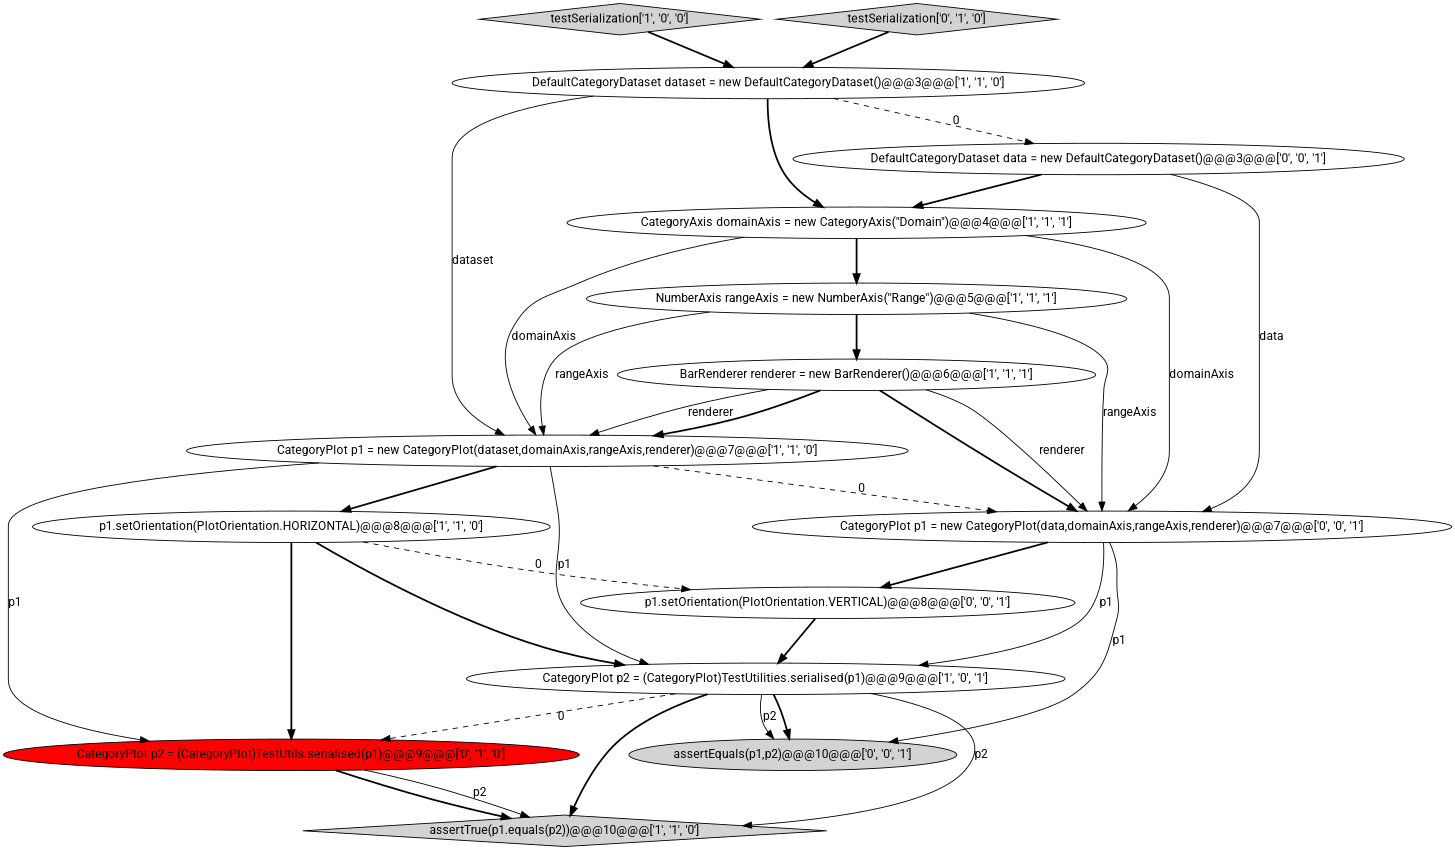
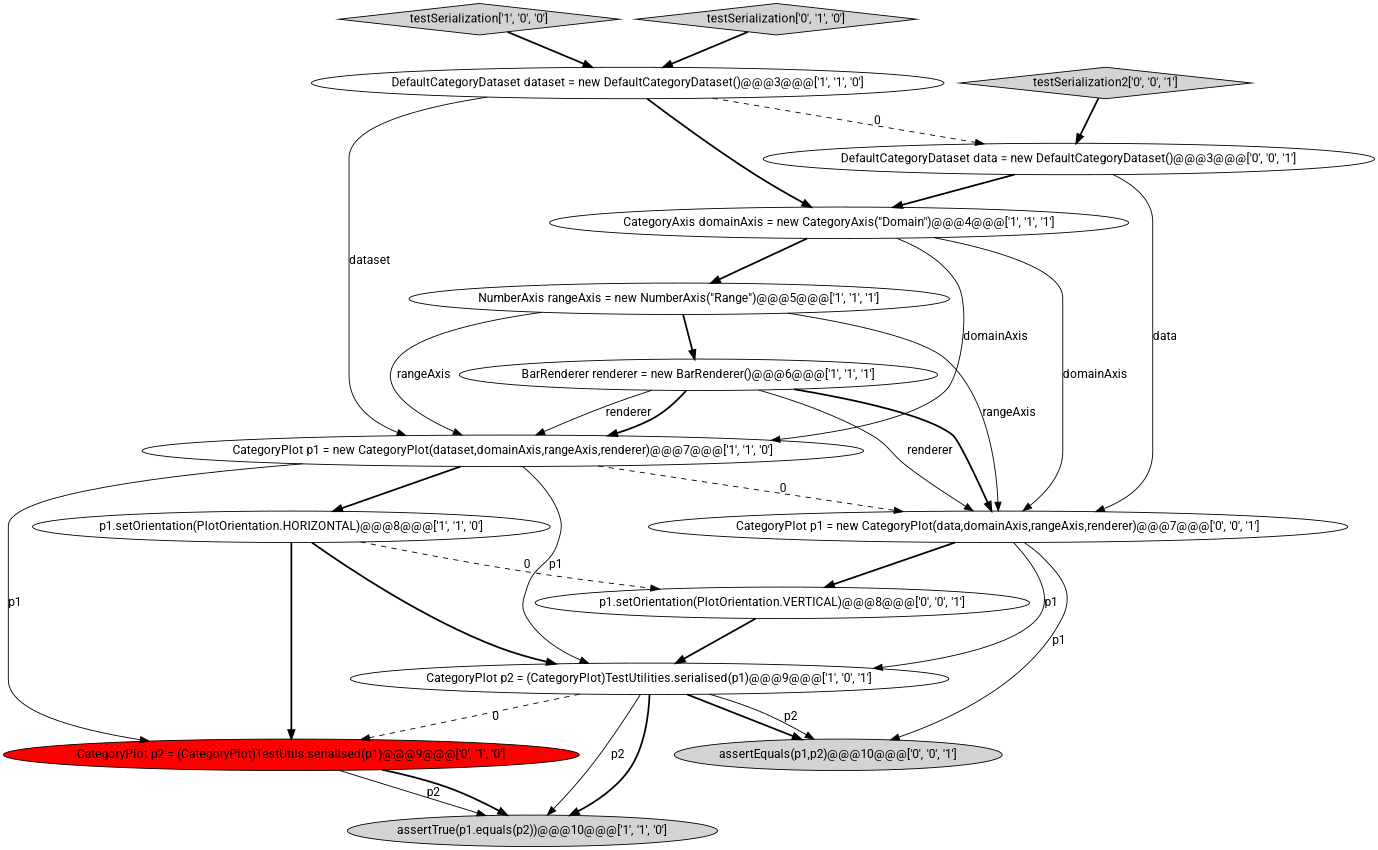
node "testSerialization2['0', '0', '1']": added
node "assertTrue(p1.equals(p2))@@@10@@@['1', '1', '0']": shape diamond -> ellipse
